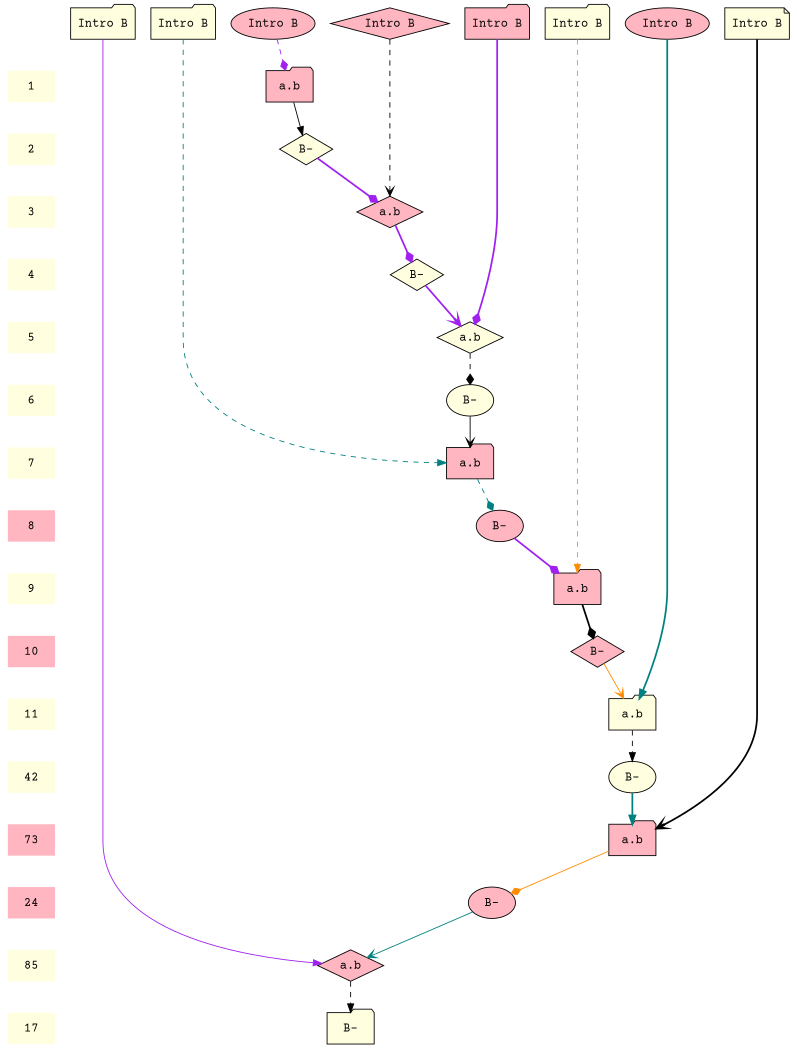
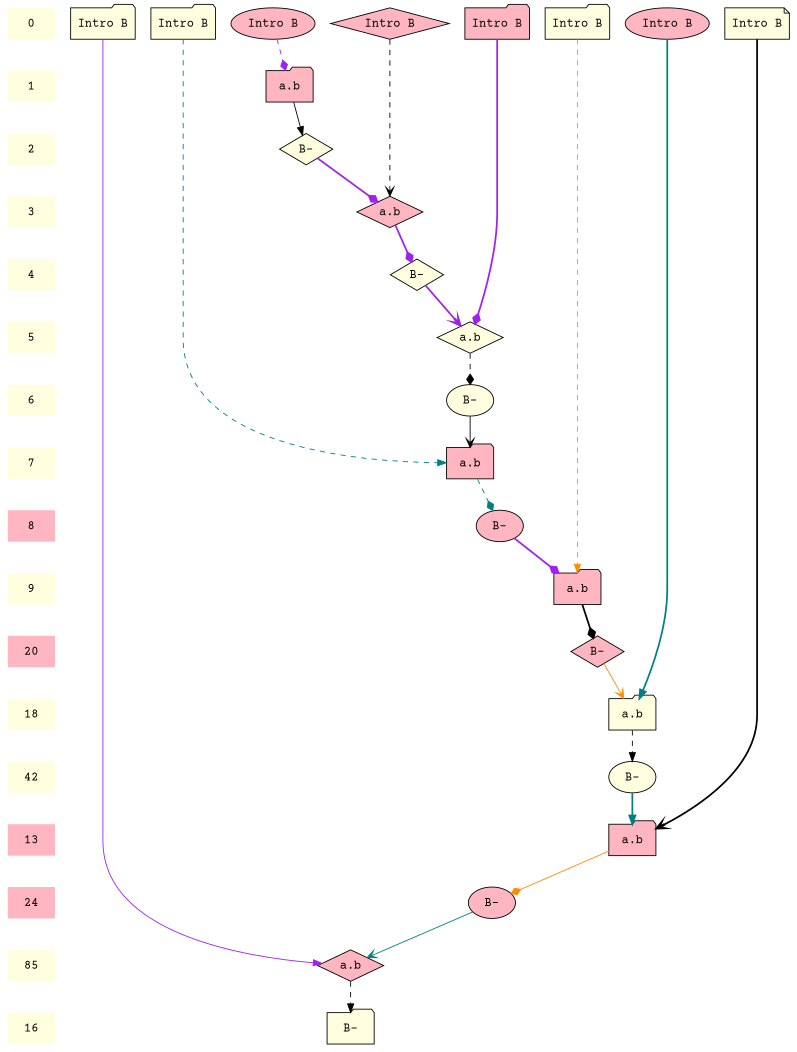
node "0": added
node "10": label "10" -> "20"
node "11": label "11" -> "18"
node "73": label "73" -> "13"
node "17": label "17" -> "16"
